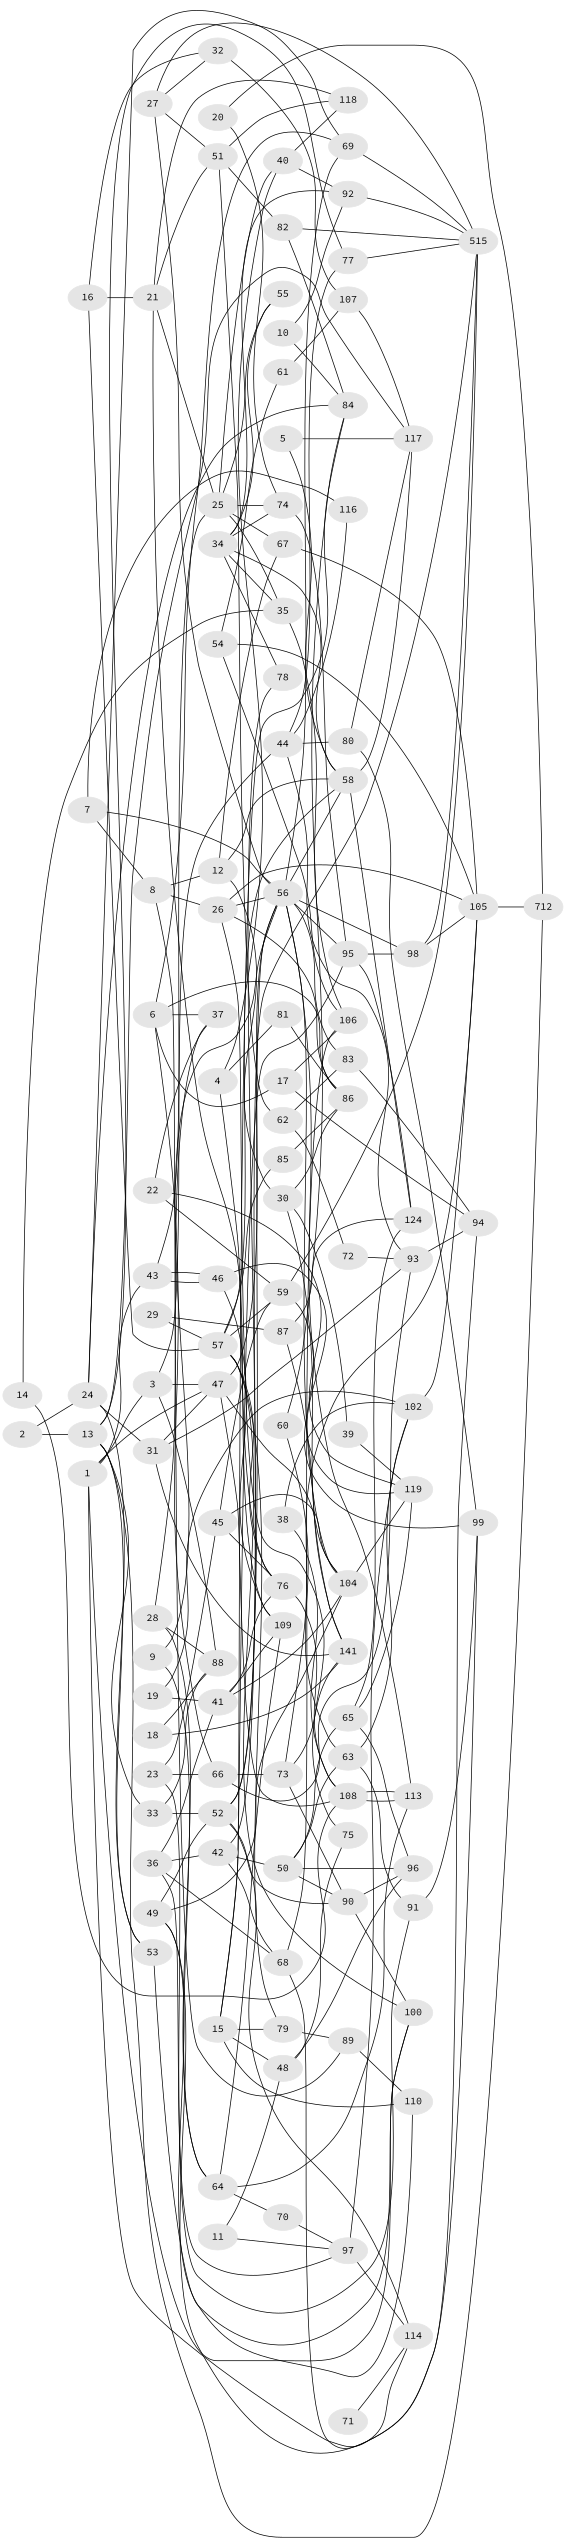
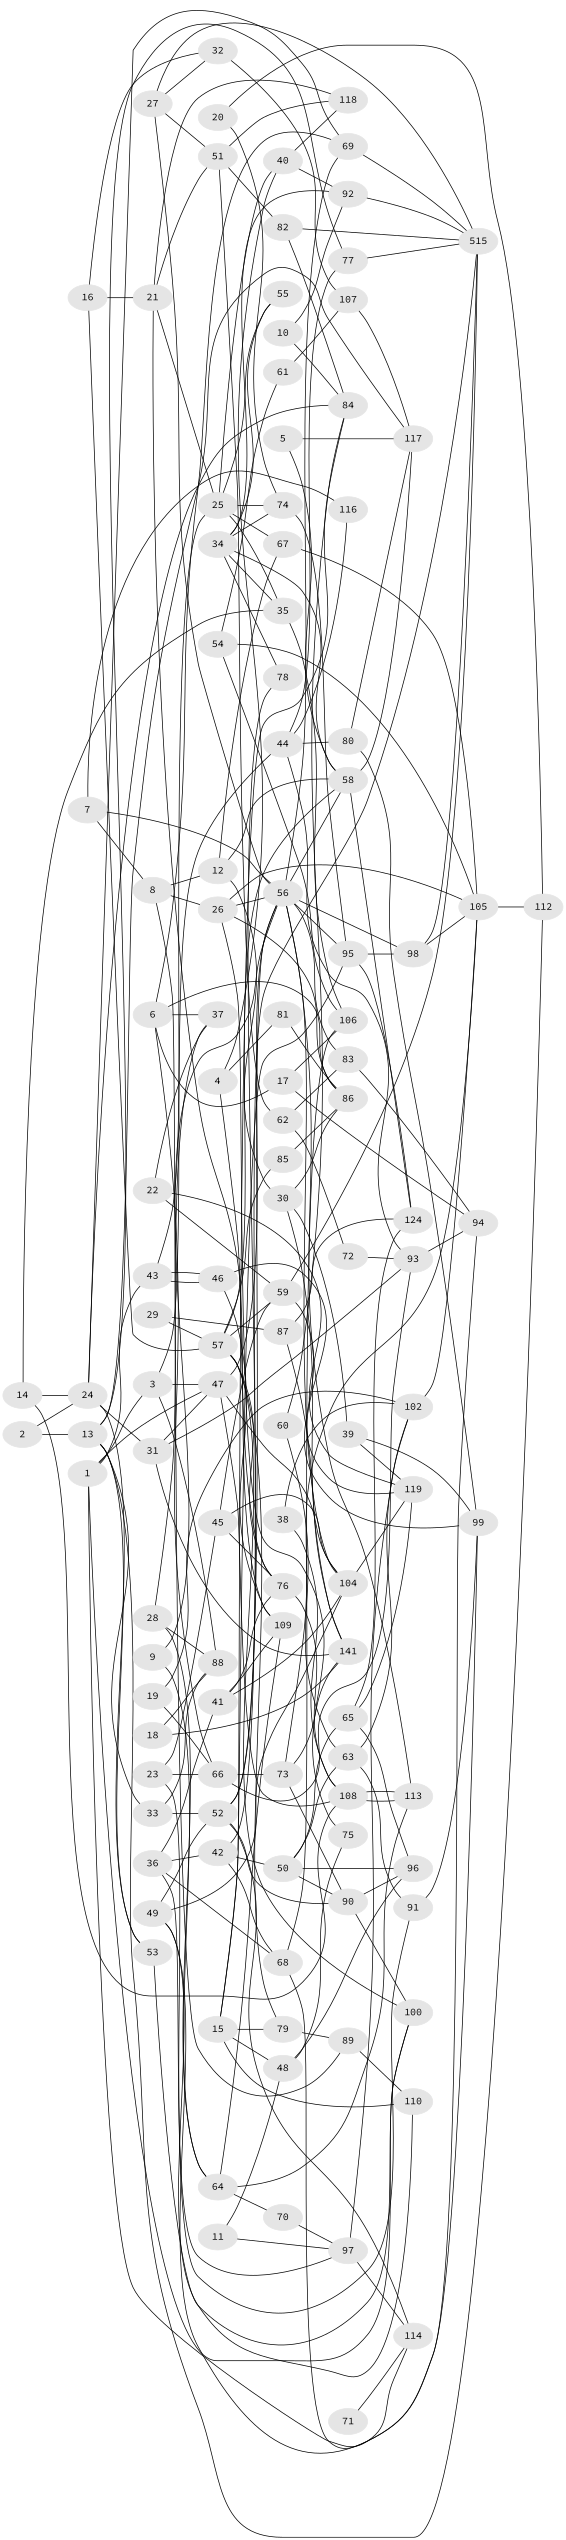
node "712": label "712" -> "112"
edge "14" -- "24": added
edge "39" -- "99": added
edge "19" -- "41": now "19" -- "66"
